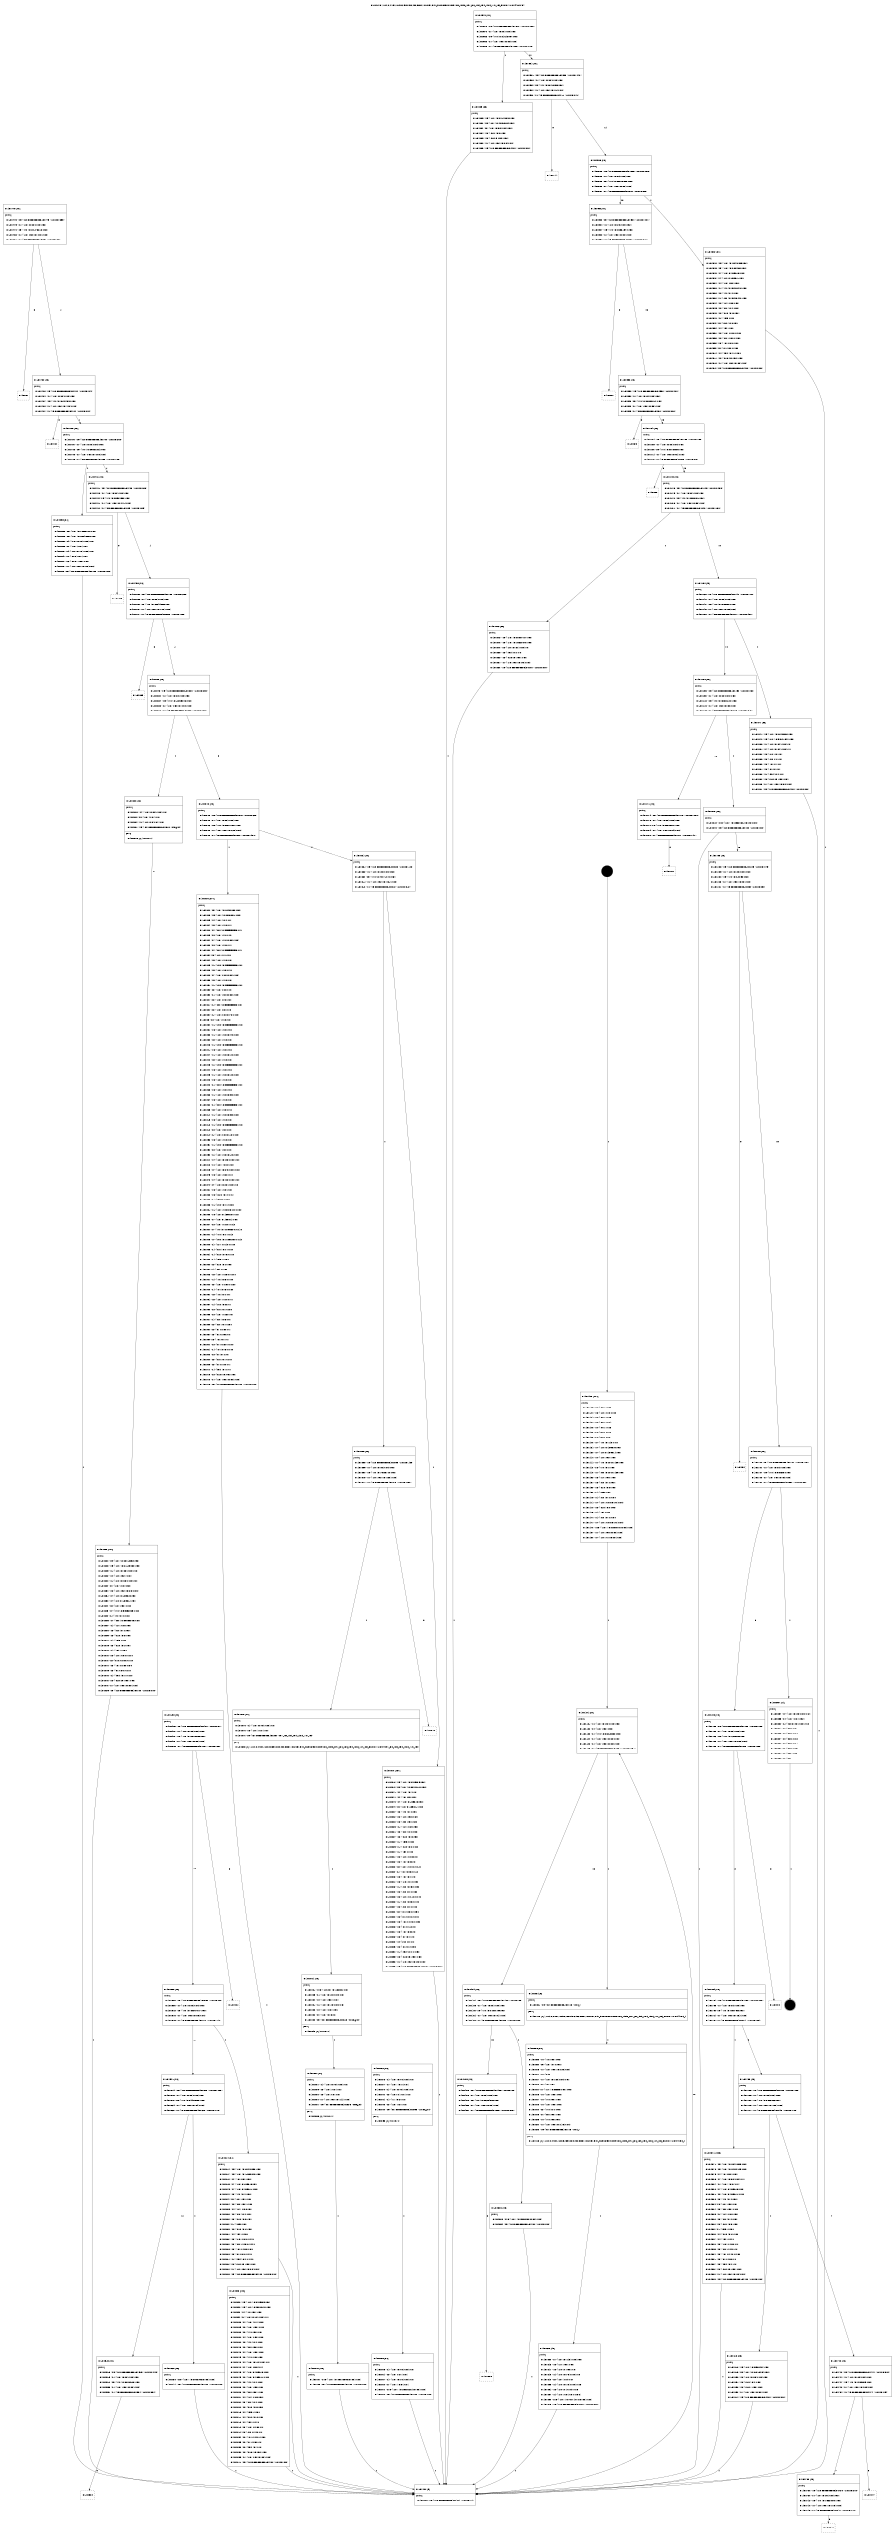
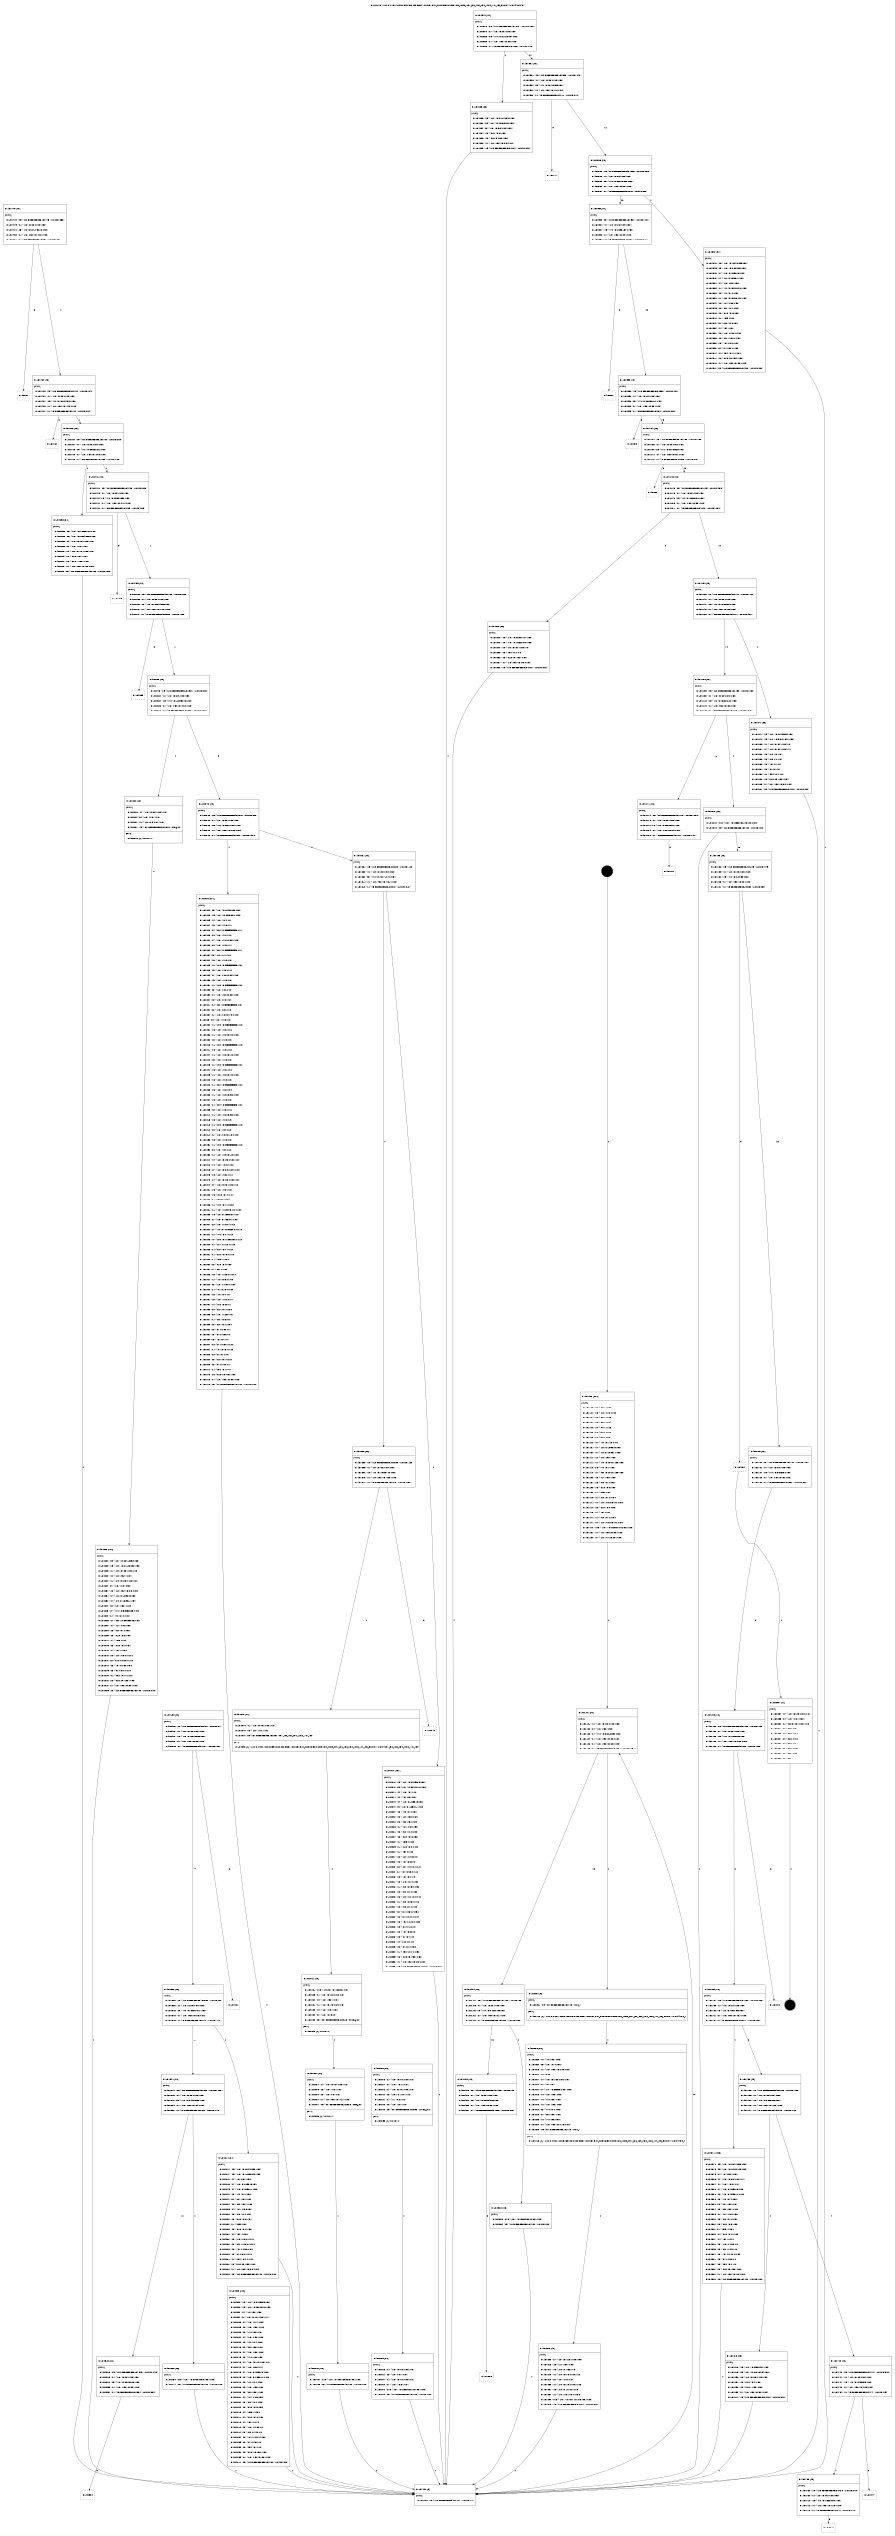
edge "0x4016ac [28]" -> "0x4020e7 [24]": now "0x401f0f" -> "0x4020e7 [24]"
